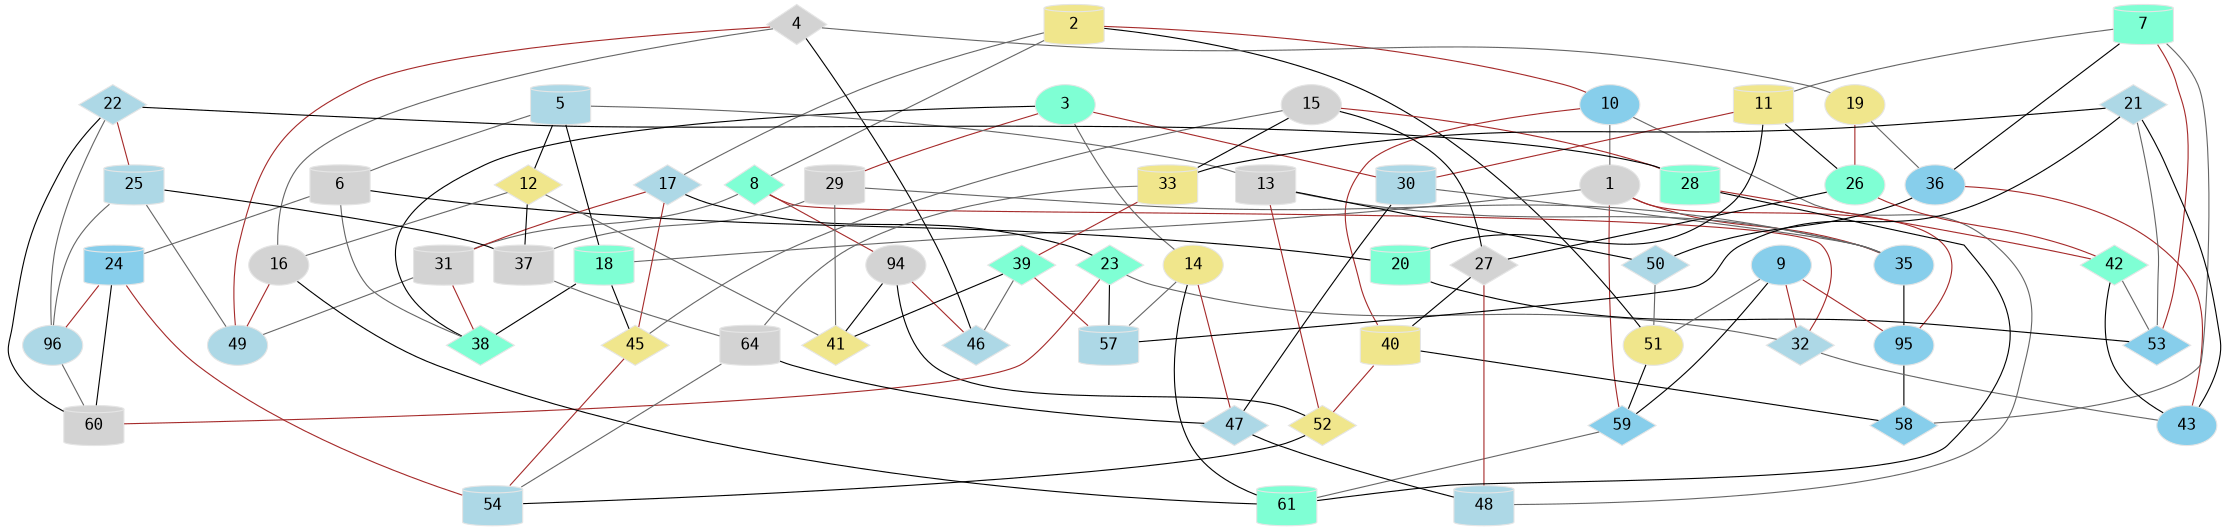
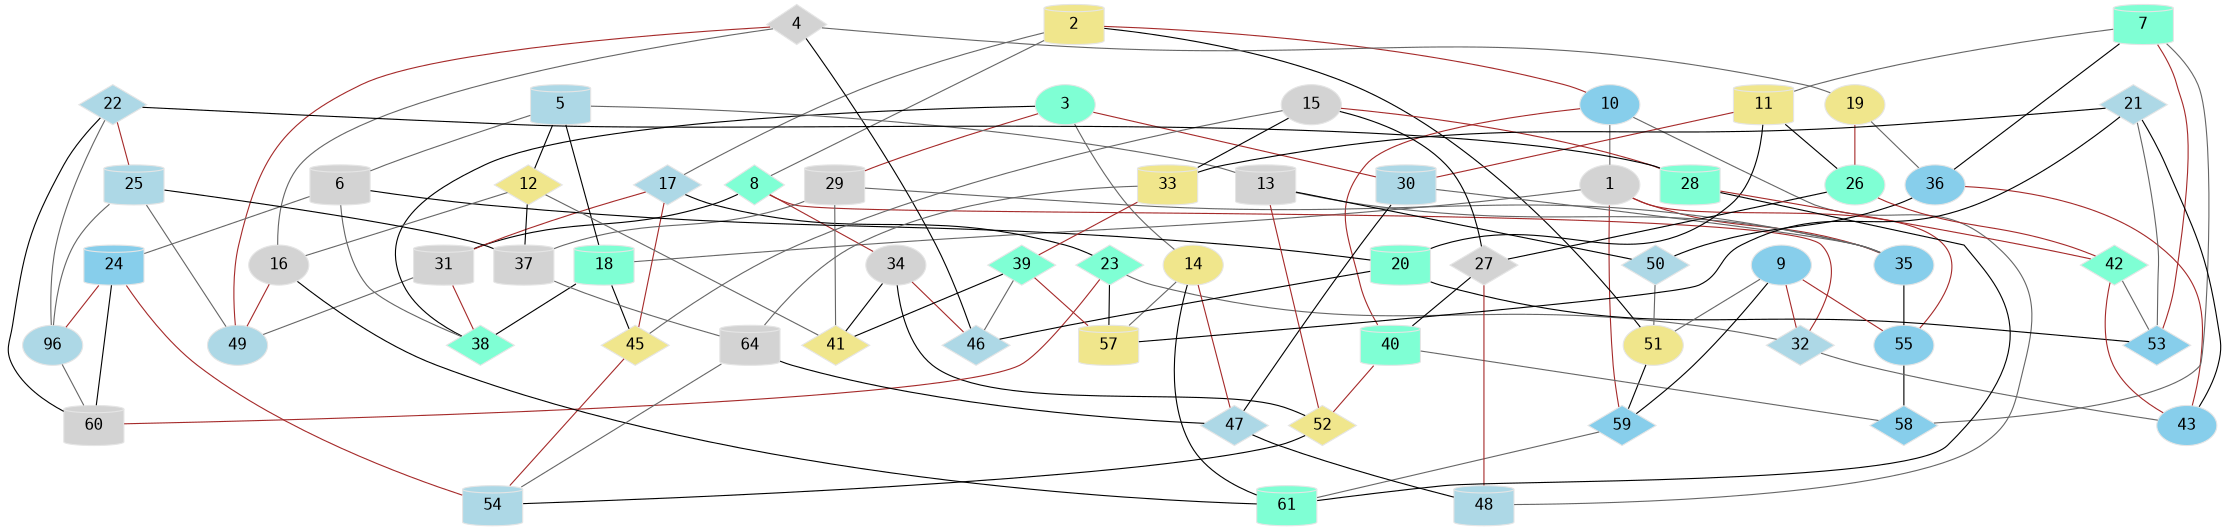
edge "8" -- "31": color gray40 -> black
node "94": label "94" -> "34"
edge "20" -- "46": added
node "57": fillcolor lightblue -> khaki
node "40": fillcolor khaki -> aquamarine
node "95": label "95" -> "55"
edge "42" -- "43": color black -> brown
edge "40" -- "58": color black -> gray40
